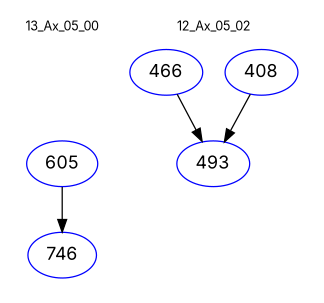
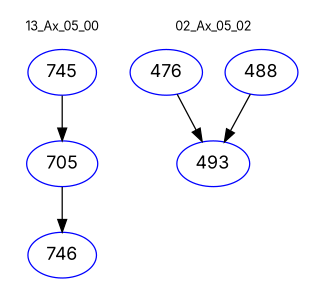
cluster "12_Ax_05_02": label "12_Ax_05_02" -> "02_Ax_05_02"
node "745": added
node "466": label "466" -> "476"
node "408": label "408" -> "488"
node "605": label "605" -> "705"
